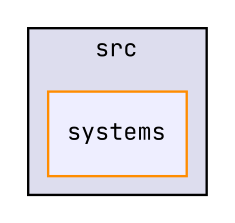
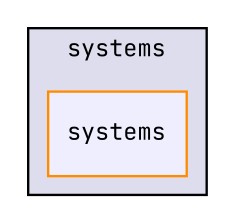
cluster "src": label "src" -> "systems"
